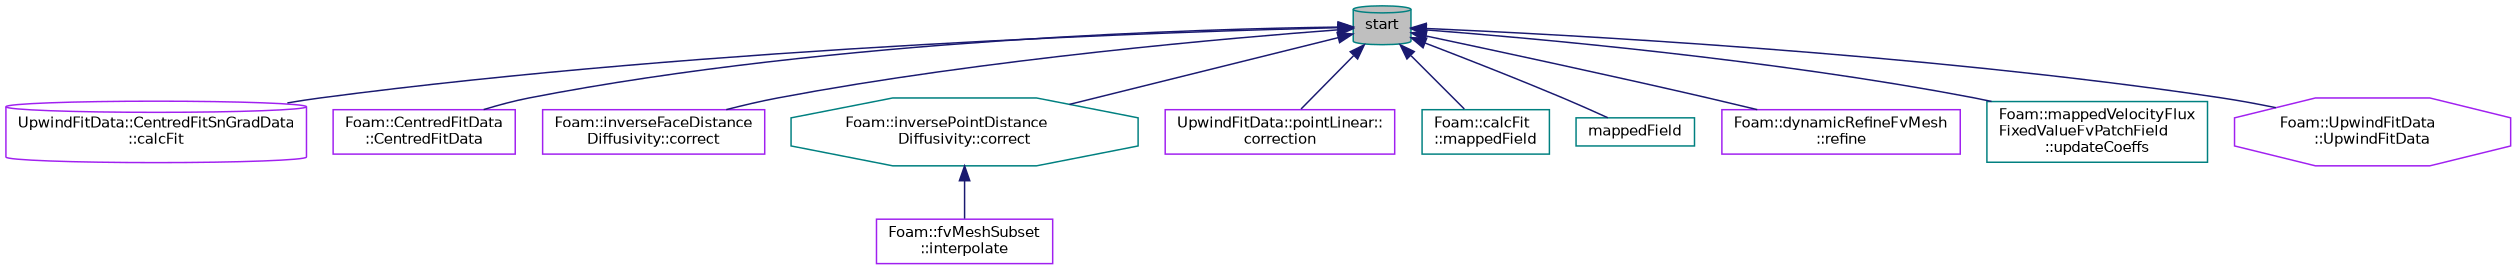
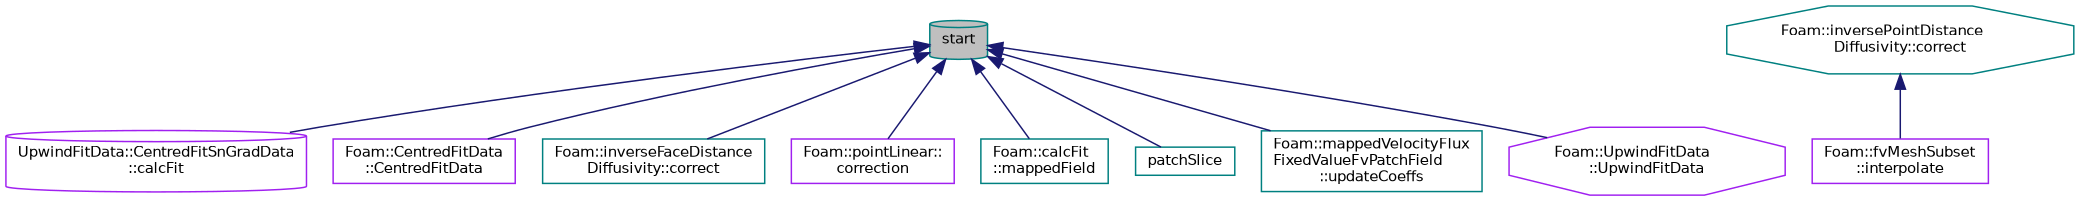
edge "Foam::inversePointDistance Diffusivity::correct" -> "start": removed
node "Foam::inverseFaceDistance Diffusivity::correct": color purple -> teal
node "UpwindFitData::pointLinear:: correction": label "UpwindFitData::pointLinear:: correction" -> "Foam::pointLinear:: correction"
node "mappedField": label "mappedField" -> "patchSlice"
node "Foam::dynamicRefineFvMesh ::refine": removed
